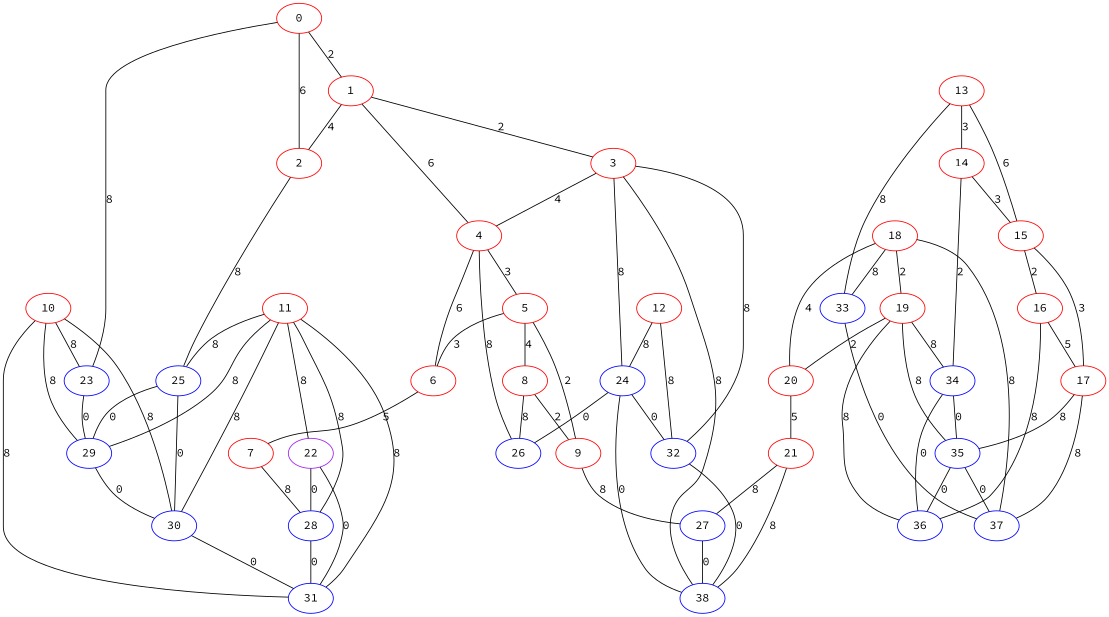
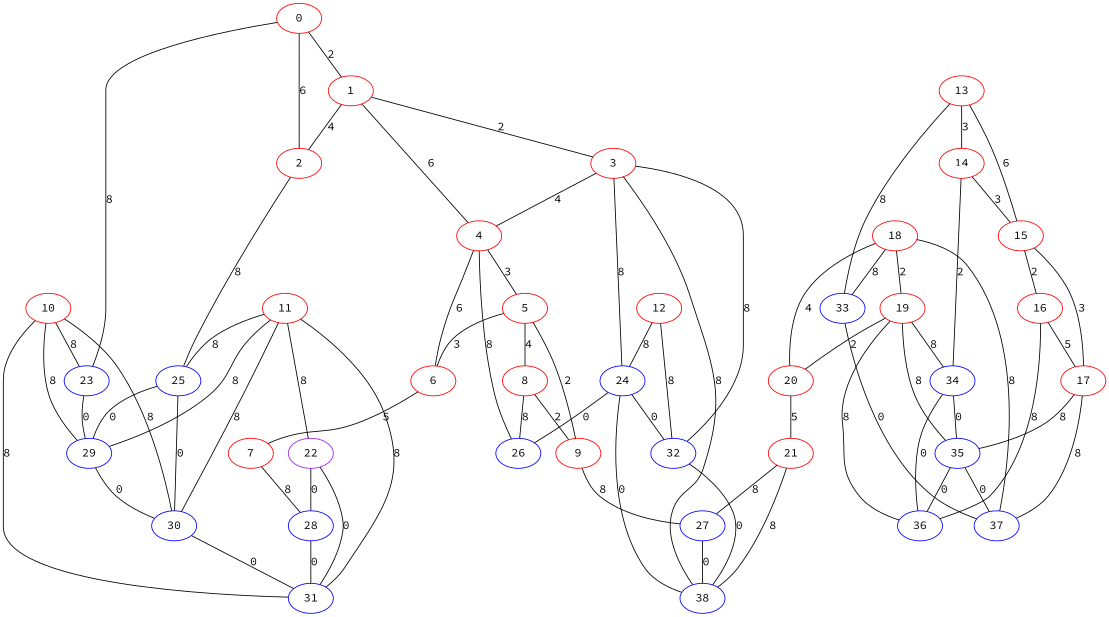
edge "11" -- "28": removed, label "8"
